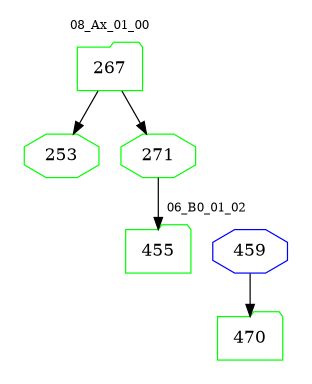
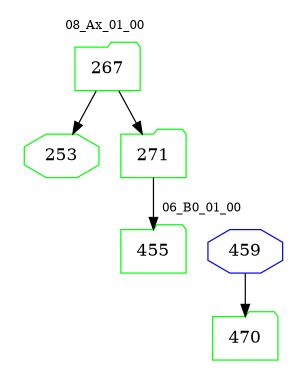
node "271": shape octagon -> folder
cluster "06_B0_01_02": label "06_B0_01_02" -> "06_B0_01_00"
